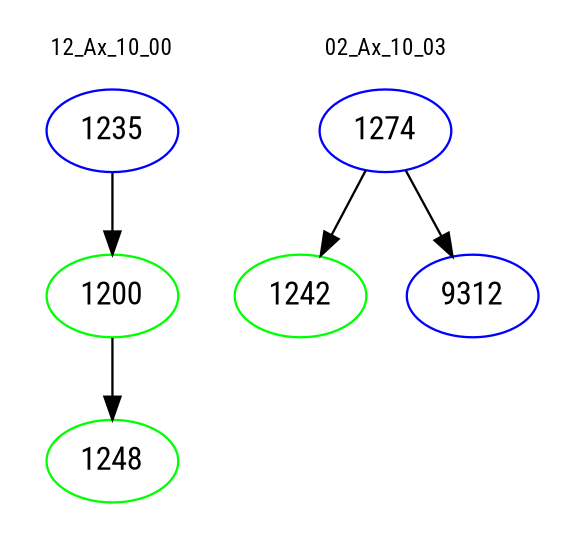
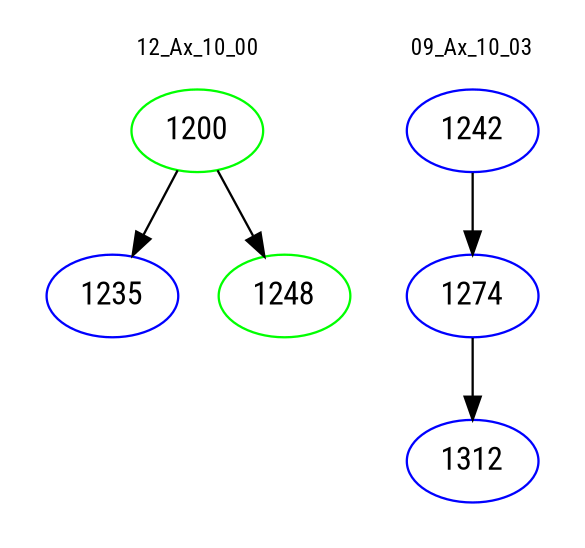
cluster "02_Ax_10_03": label "02_Ax_10_03" -> "09_Ax_10_03"
edge "1235" -> "1200": reversed
edge "1274" -> "1242": reversed
node "1242": color green -> blue
node "9312": label "9312" -> "1312"
